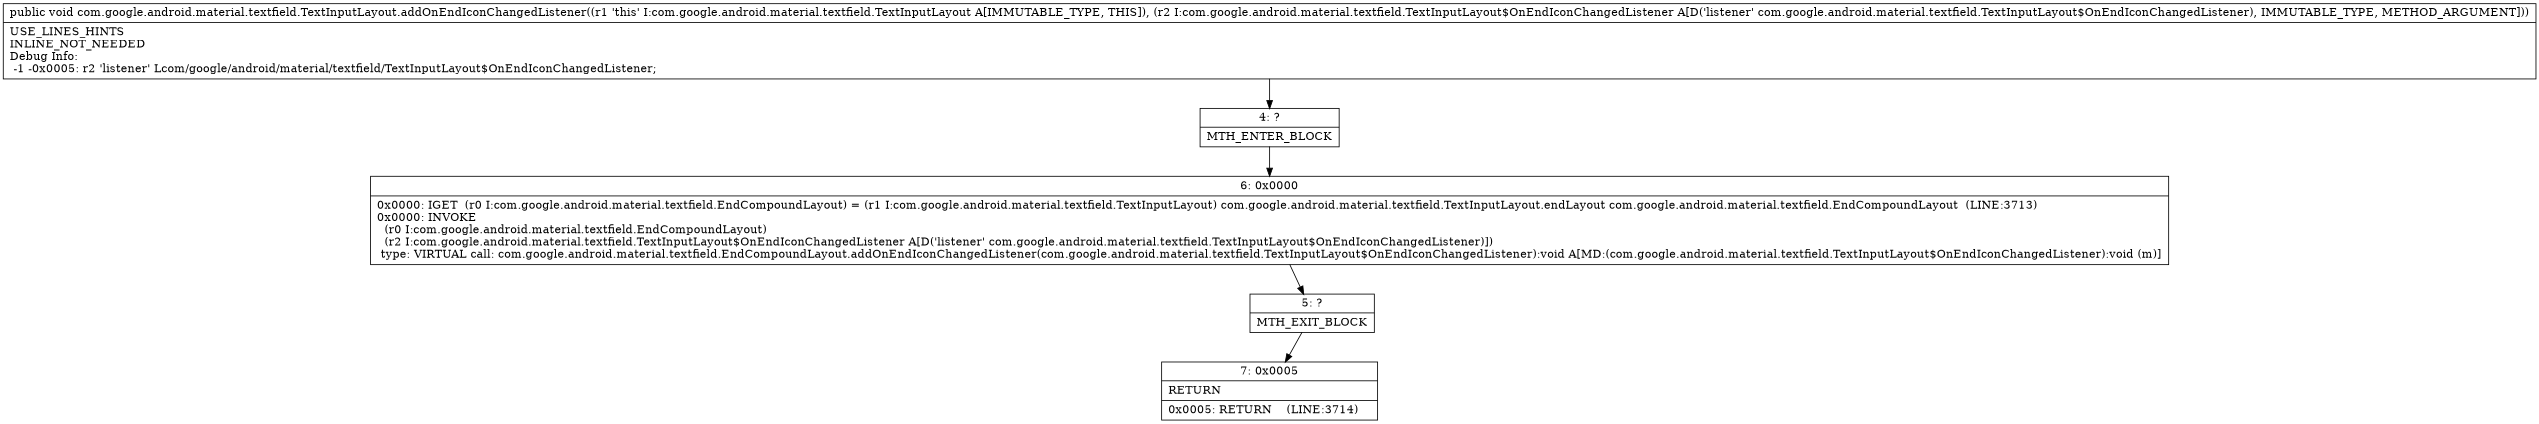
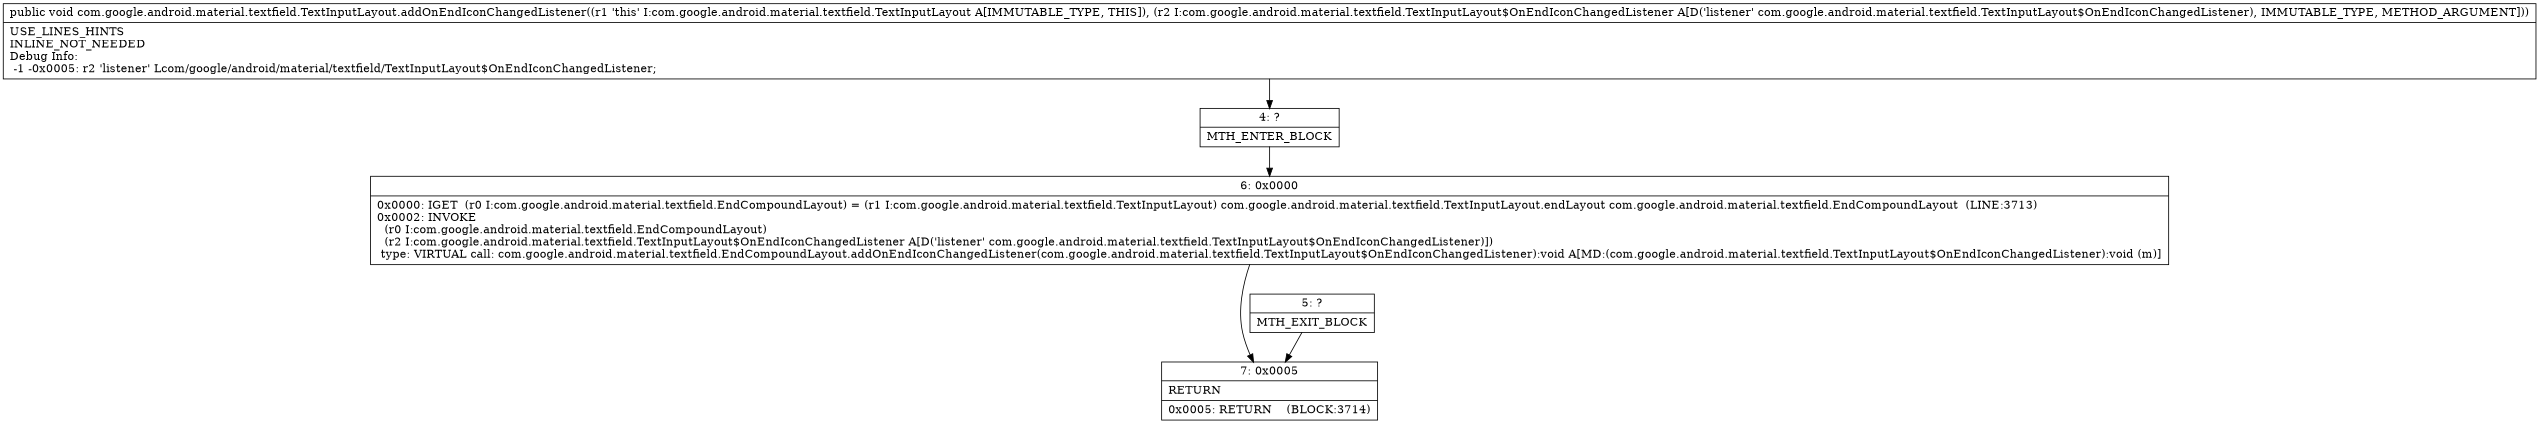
node "6: 0x0000": text "0x0000: INVOKE" -> "0x0002: INVOKE"
edge "6: 0x0000" -> "5: ?": now "6: 0x0000" -> "7: 0x0005"
node "7: 0x0005": text "0x0005: RETURN    (LINE:3714)" -> "0x0005: RETURN    (BLOCK:3714)"
